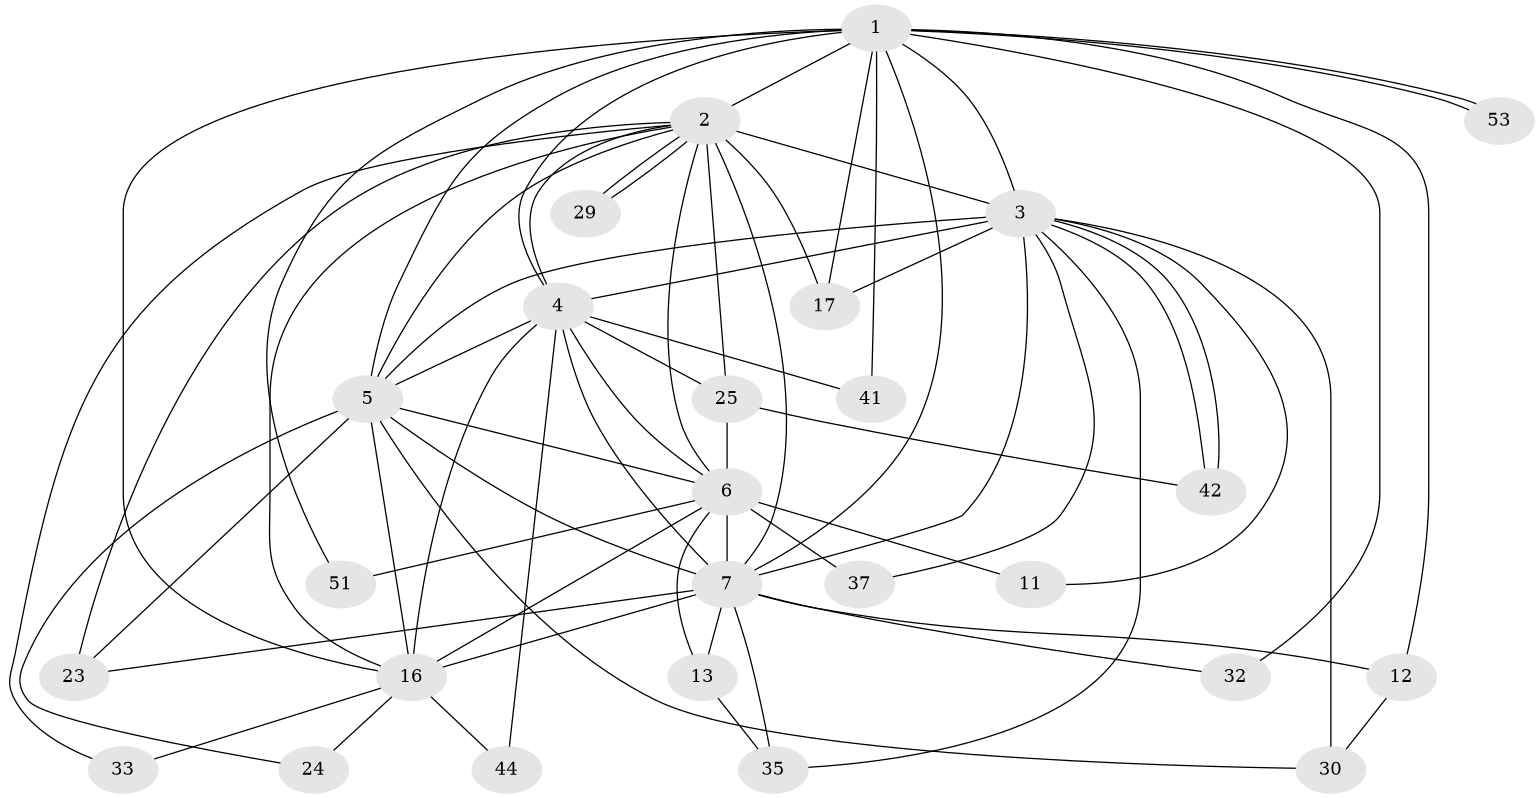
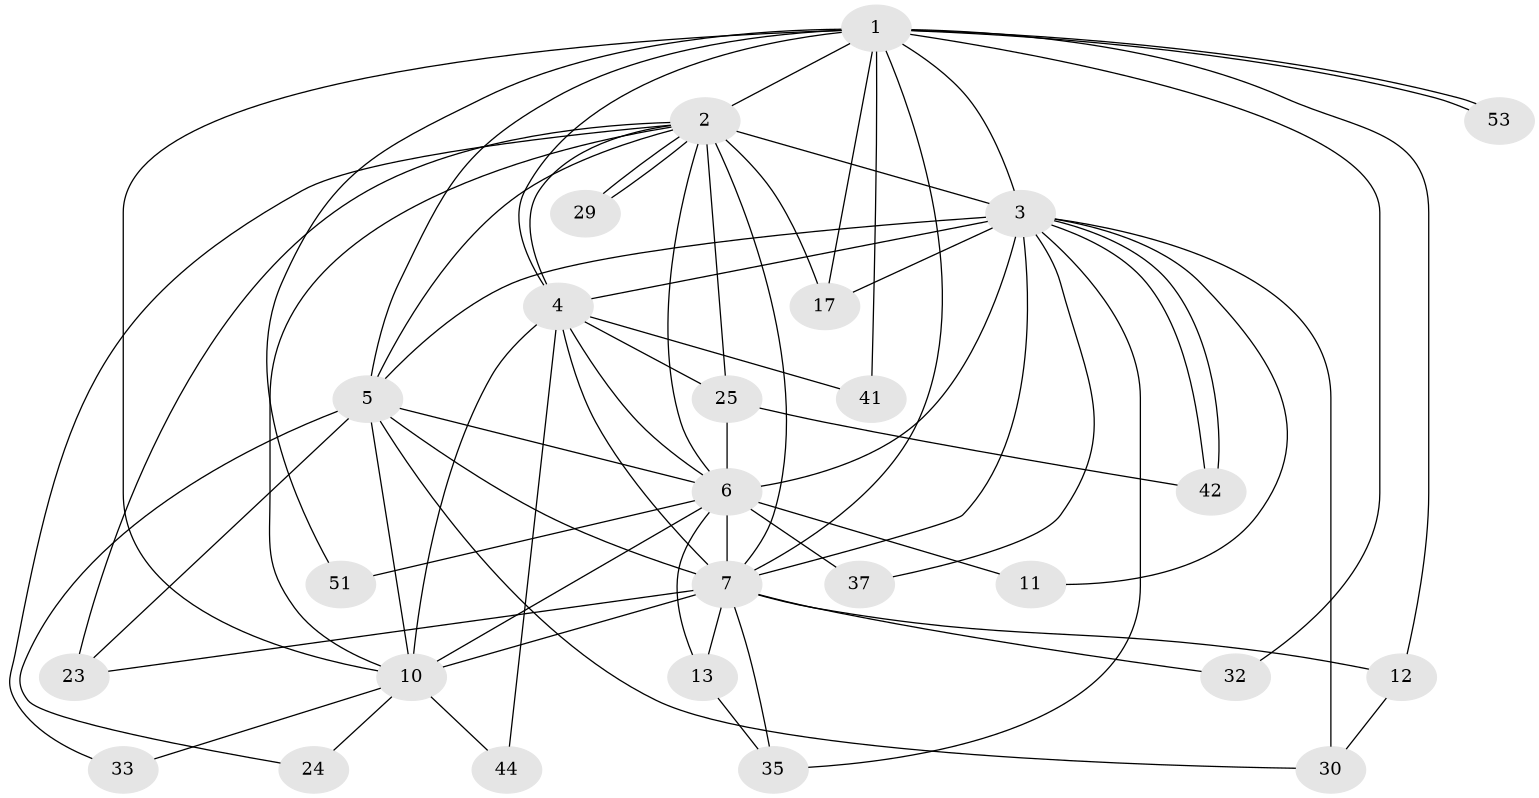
edge "4" -- "5": removed
edge "3" -- "6": added
node "16": label "16" -> "10"
